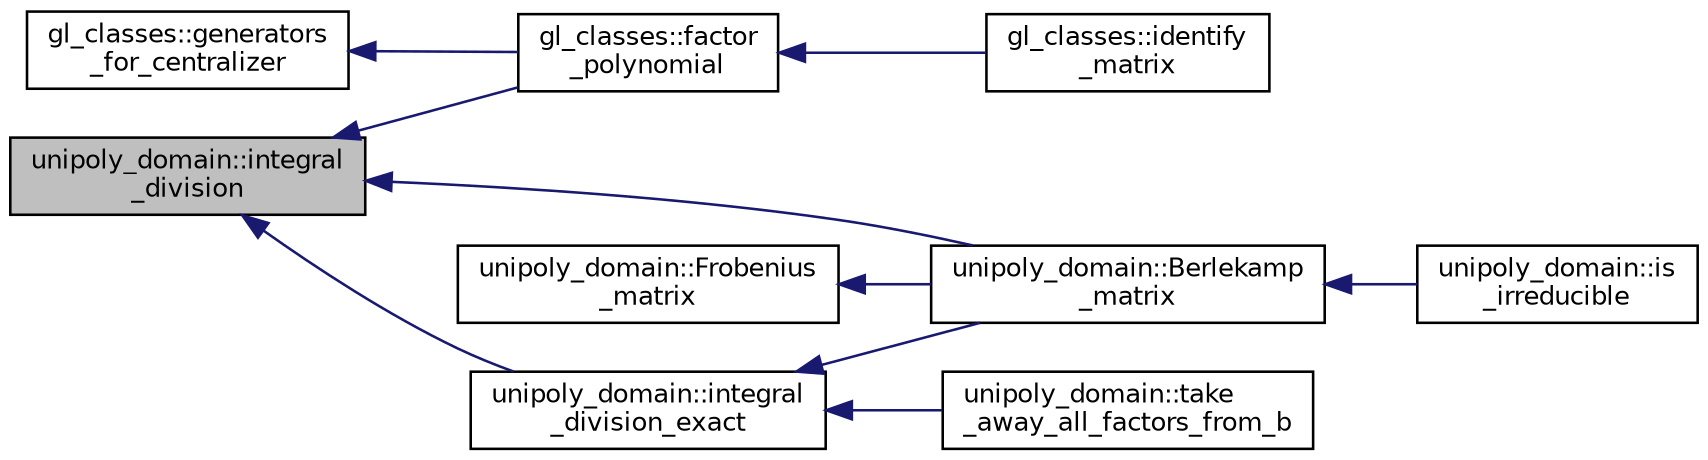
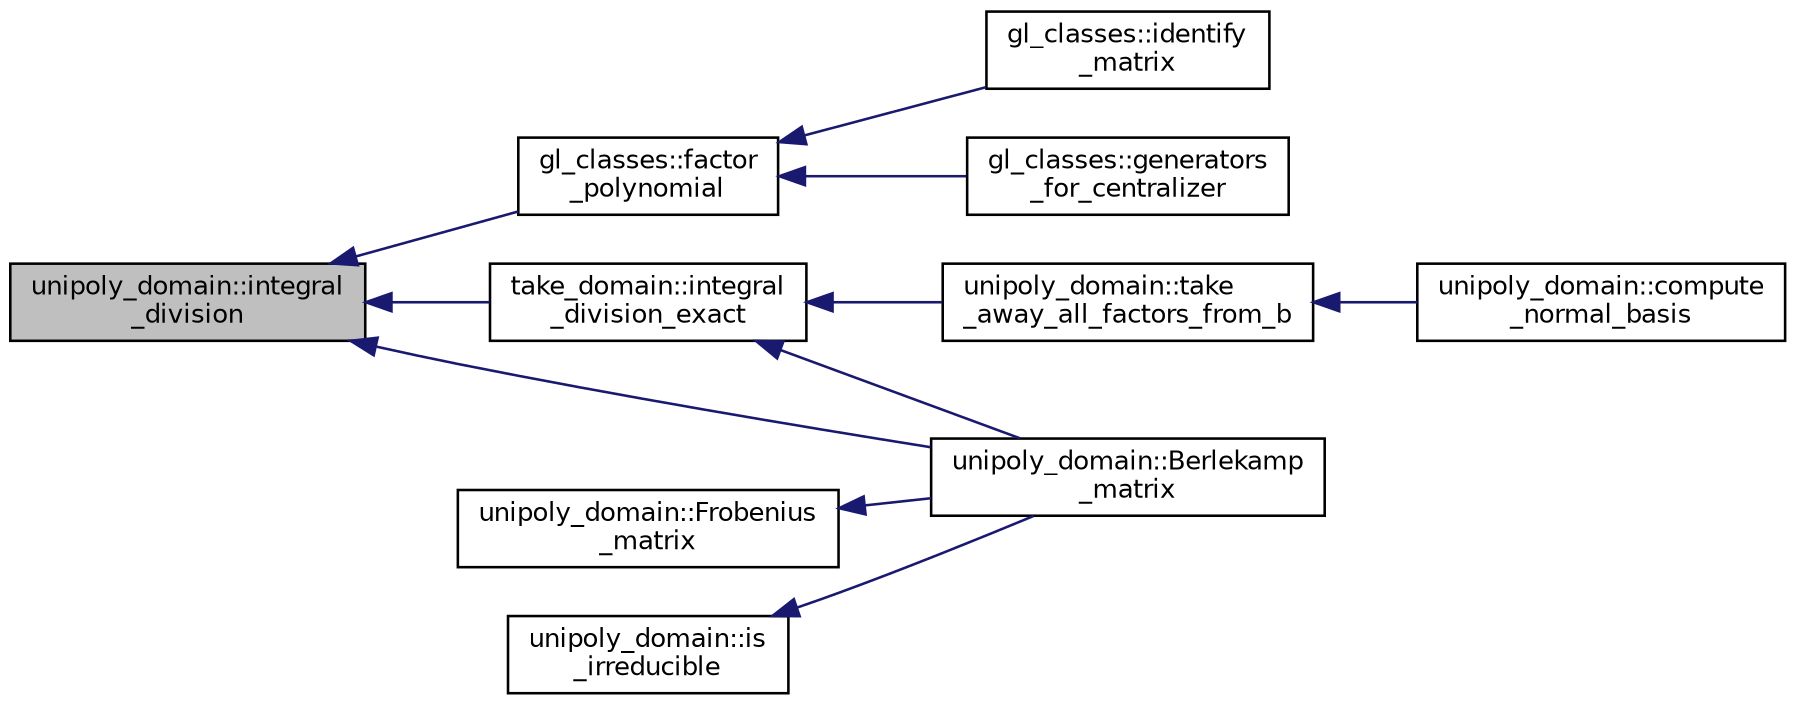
edge "gl_classes::factor _polynomial" -> "gl_classes::generators _for_centralizer": reversed
edge "unipoly_domain::is _irreducible" -> "unipoly_domain::Berlekamp _matrix": reversed
node "unipoly_domain::compute _normal_basis": added
node "unipoly_domain::integral _division_exact": label "unipoly_domain::integral _division_exact" -> "take_domain::integral _division_exact"
